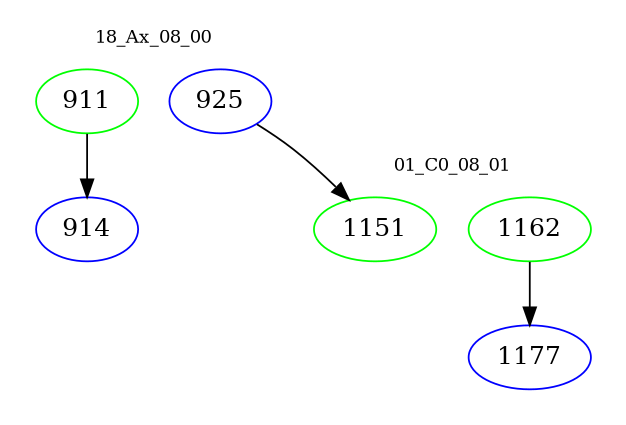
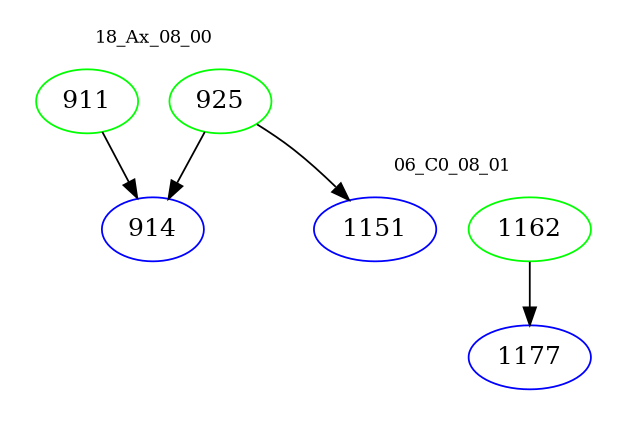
node "925": color blue -> green
edge "925" -> "914": added
cluster "01_C0_08_01": label "01_C0_08_01" -> "06_C0_08_01"
node "1151": color green -> blue
